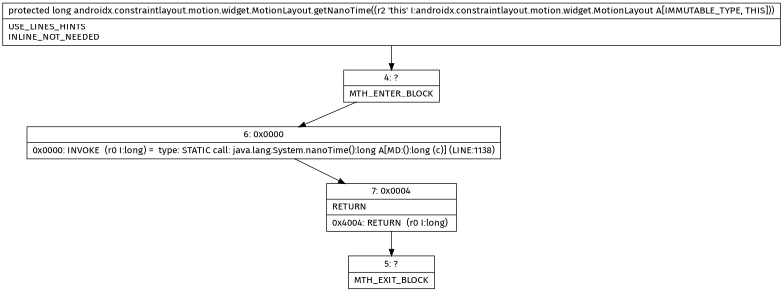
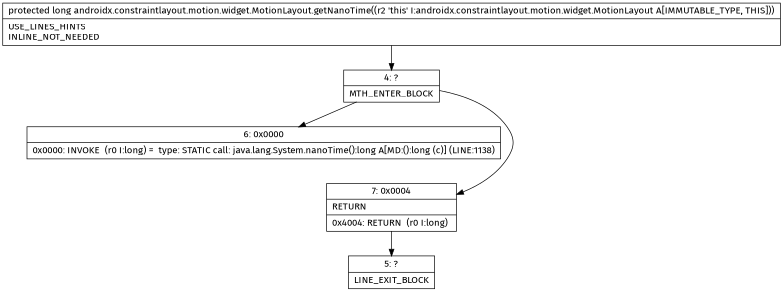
edge "6: 0x0000" -> "7: 0x0004": now "4: ?" -> "7: 0x0004"
node "5: ?": text "MTH_EXIT_BLOCK" -> "LINE_EXIT_BLOCK"
